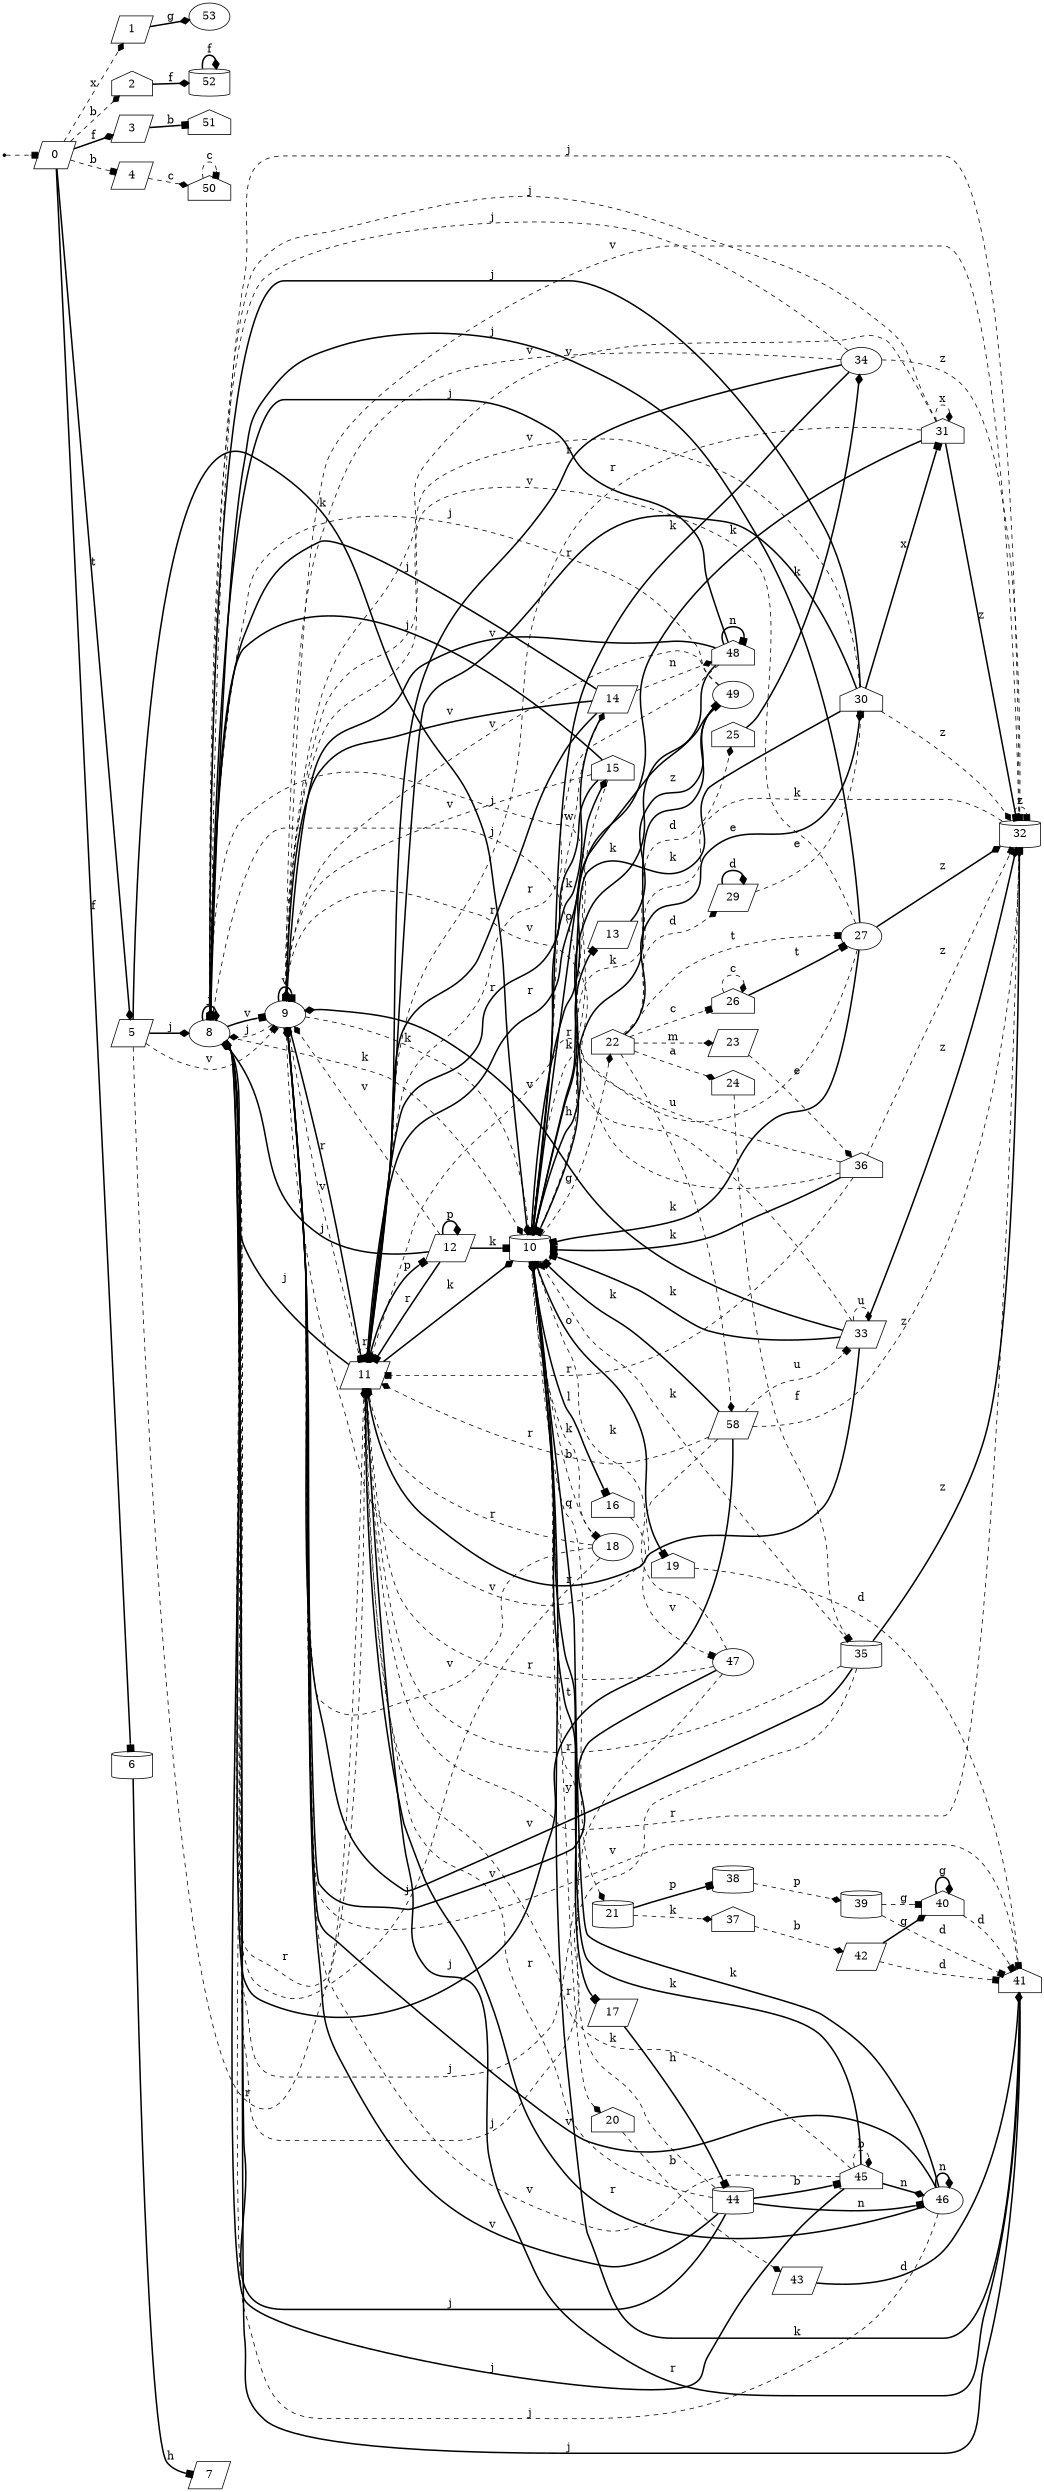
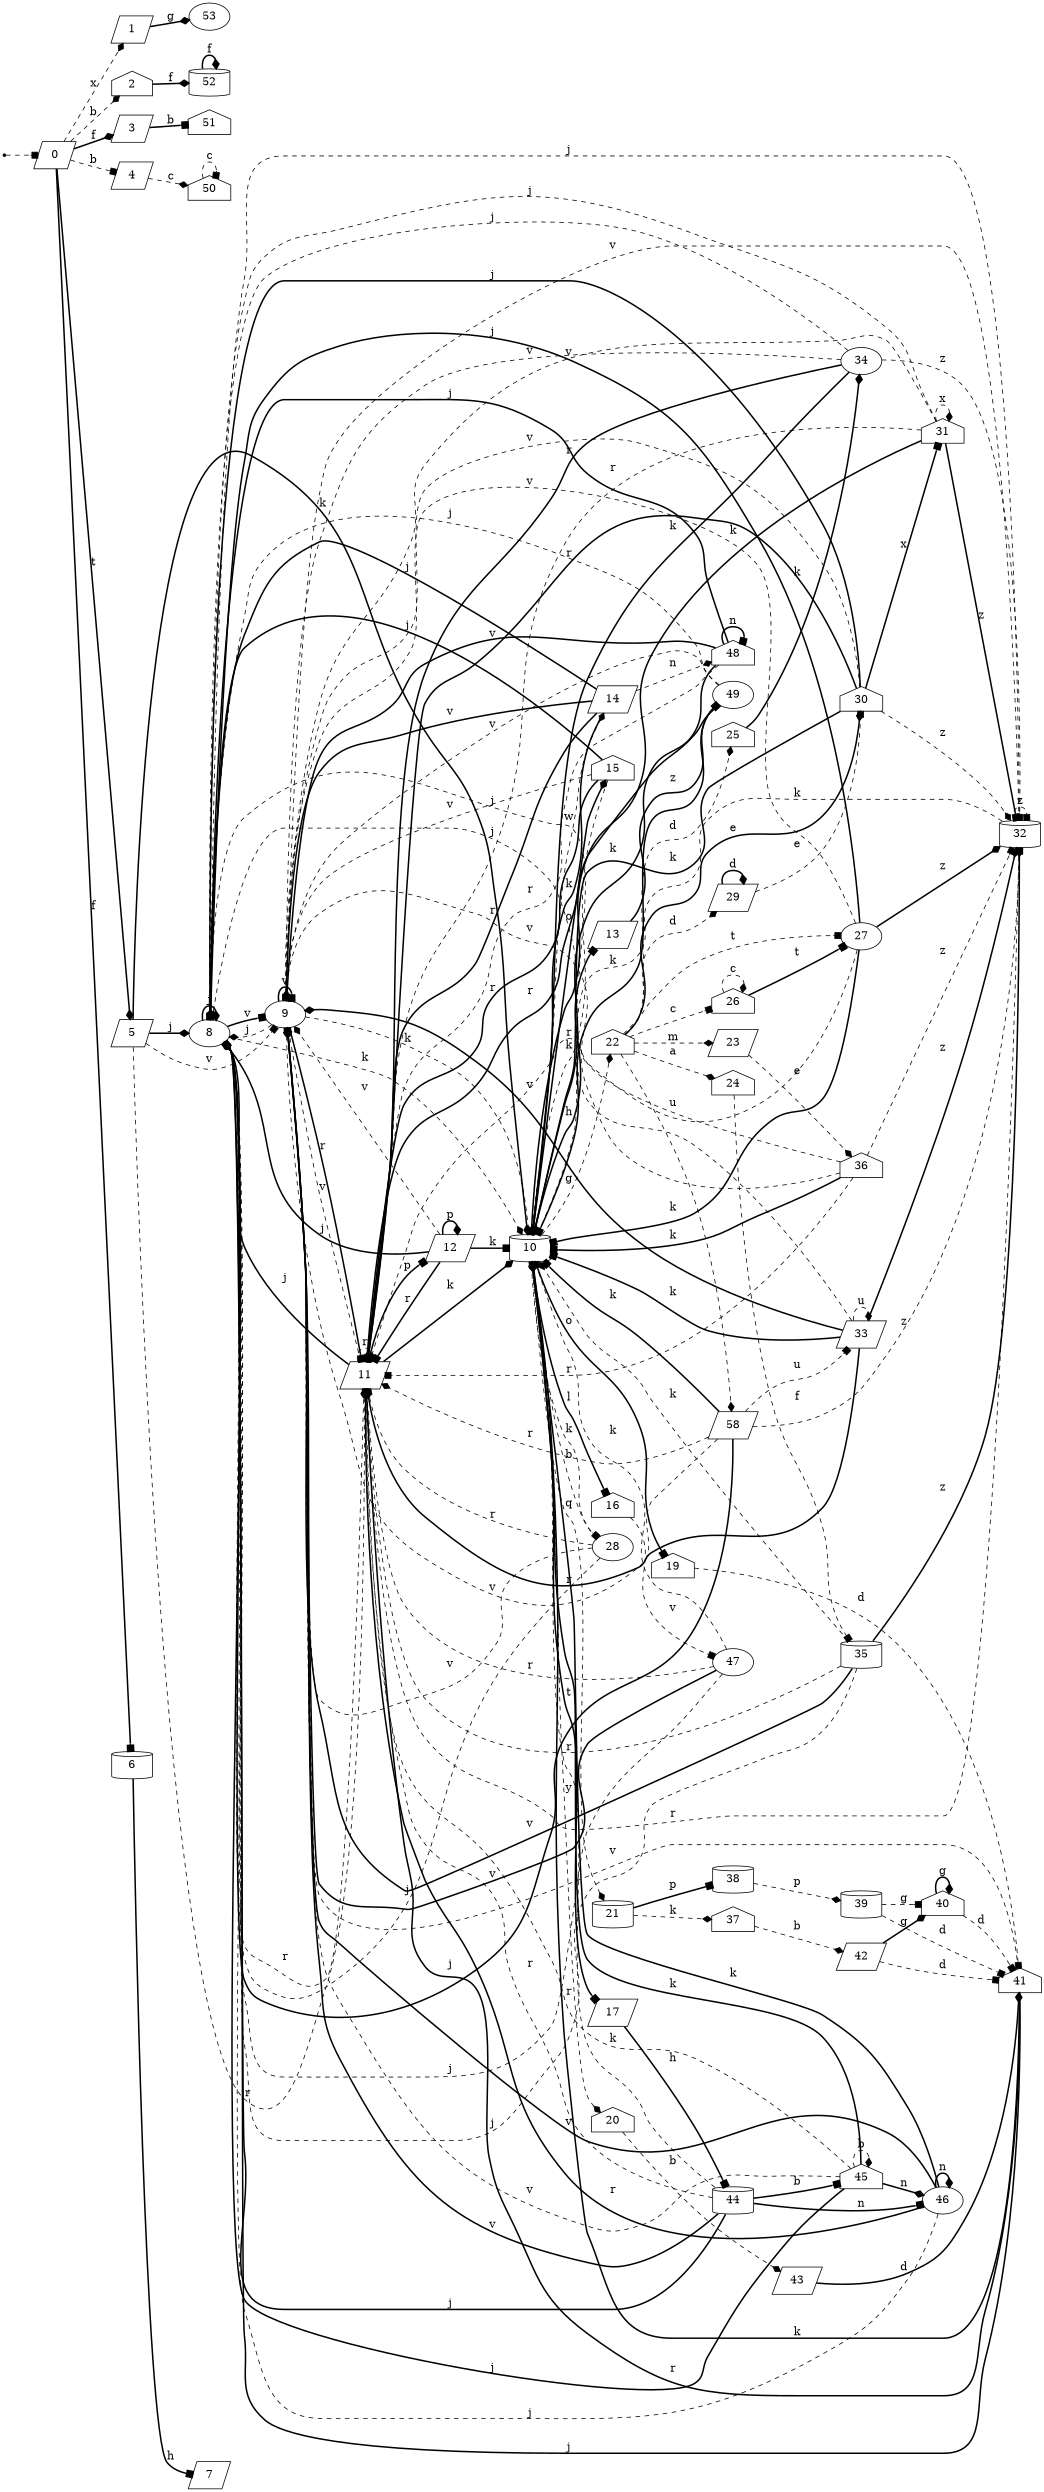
node "18": label "18" -> "28"
